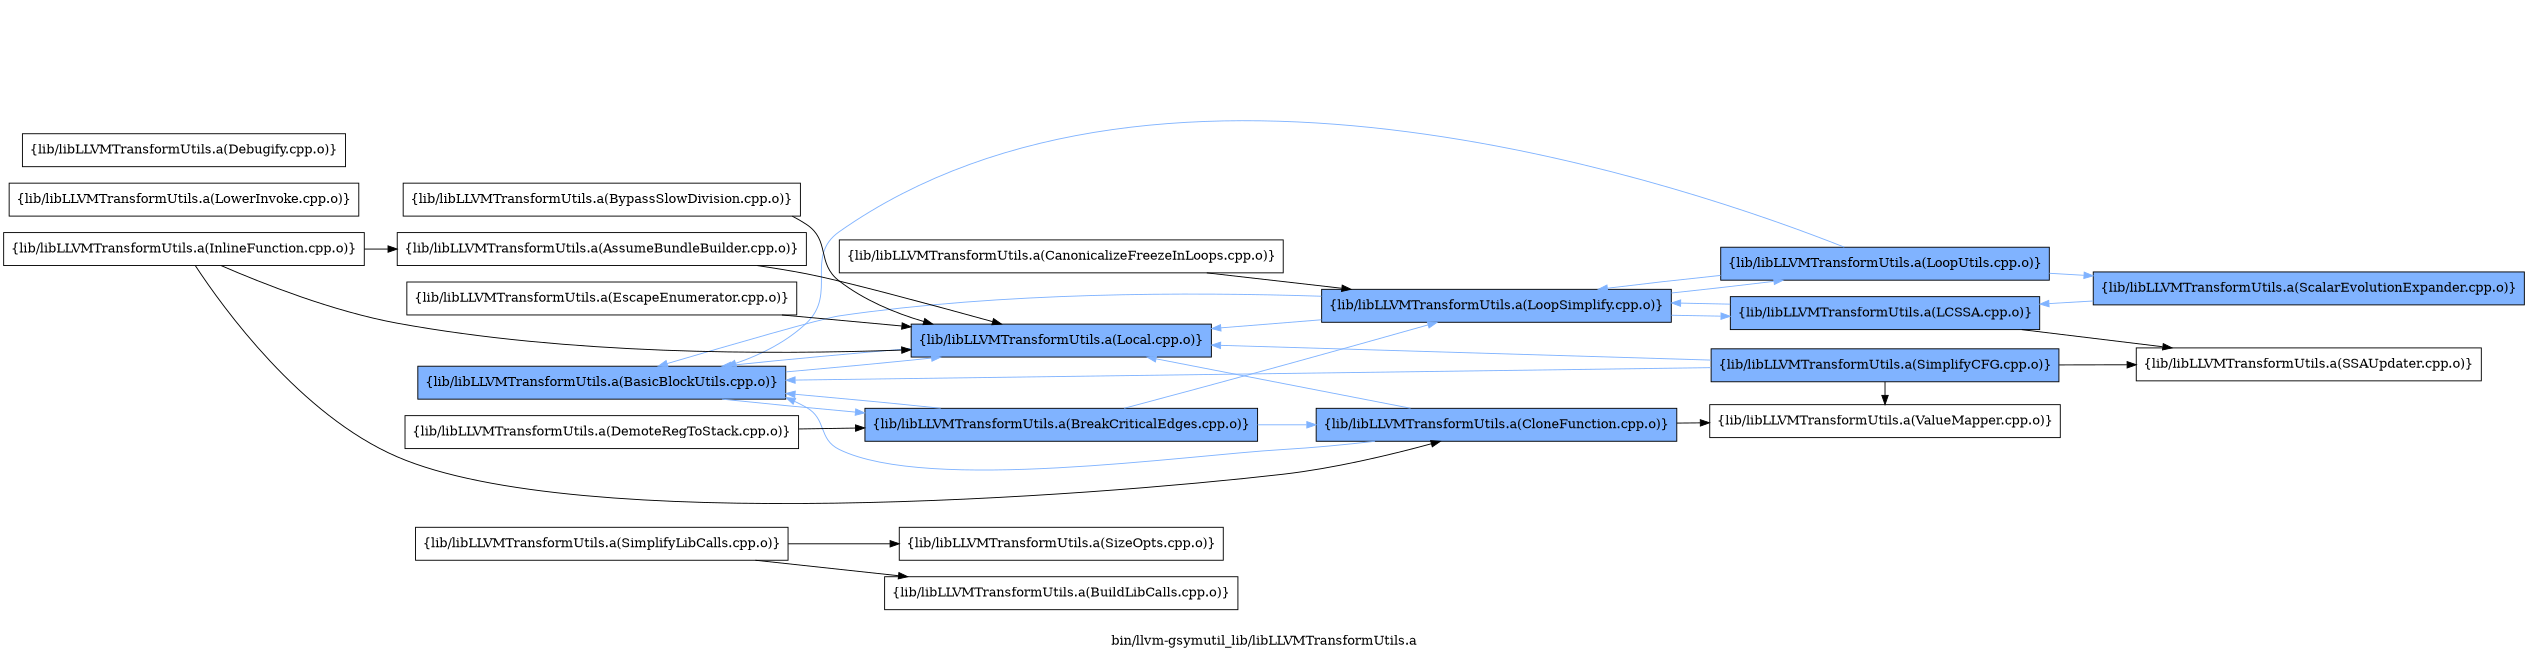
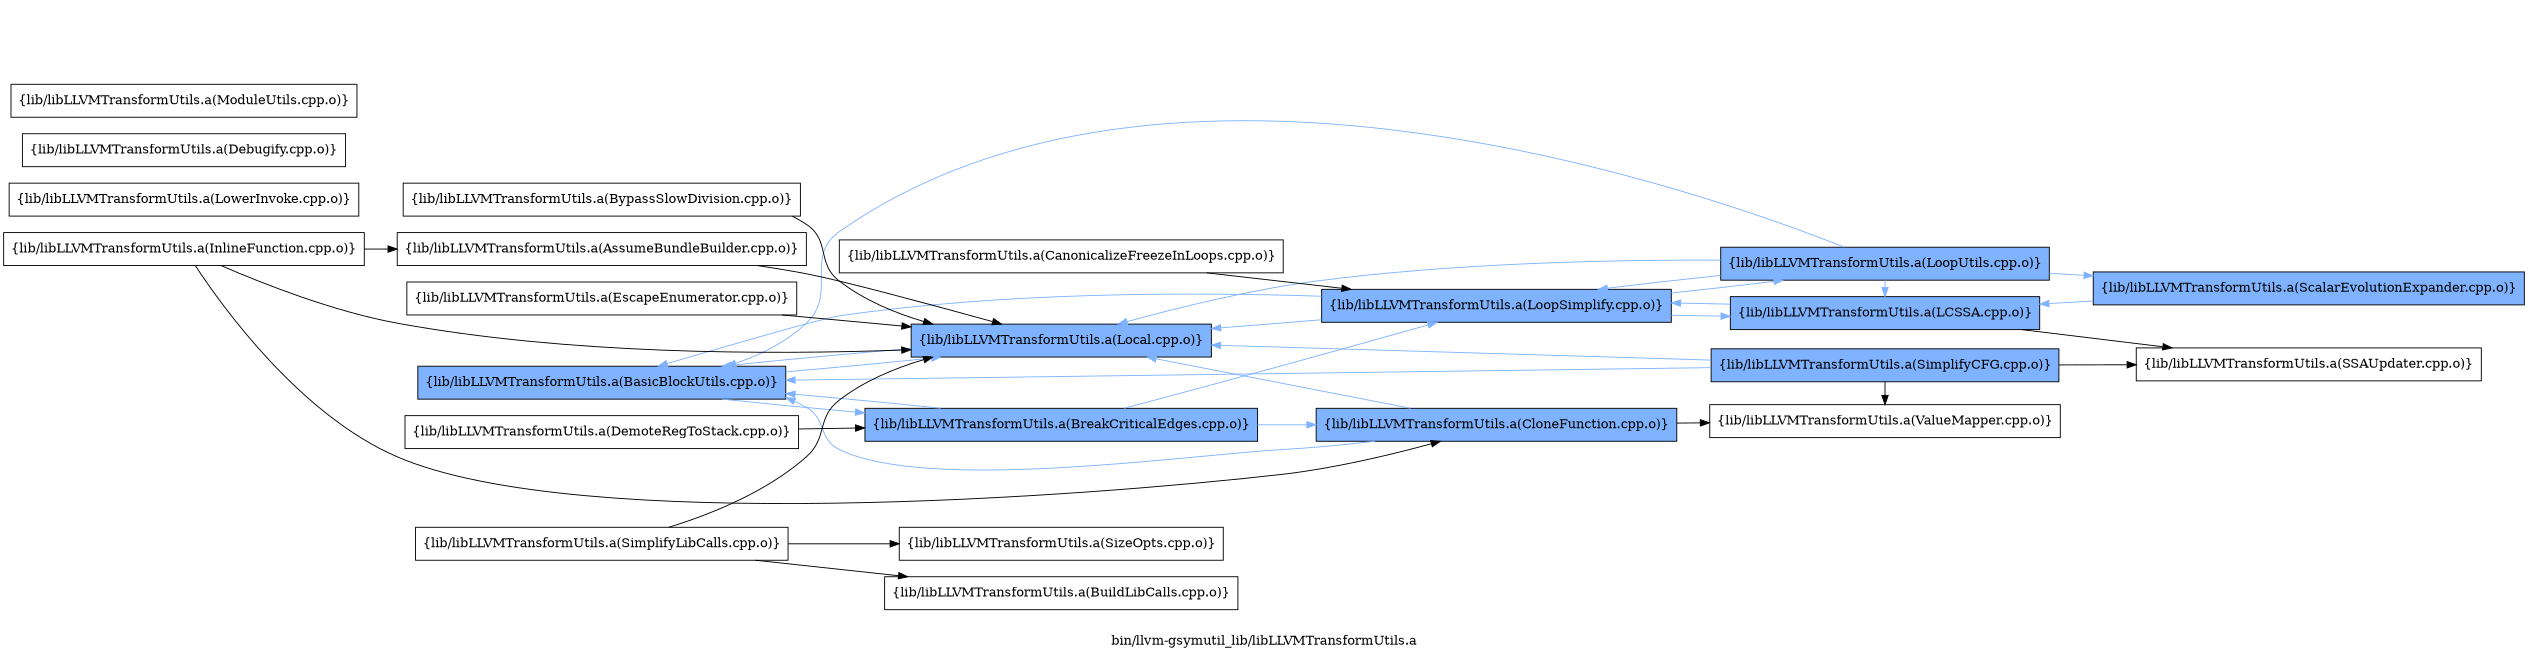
node "{lib/libLLVMTransformUtils.a(ModuleUtils.cpp.o)}": added
edge "{lib/libLLVMTransformUtils.a(LoopUtils.cpp.o)}" -> "{lib/libLLVMTransformUtils.a(Local.cpp.o)}": added
edge "{lib/libLLVMTransformUtils.a(LoopUtils.cpp.o)}" -> "{lib/libLLVMTransformUtils.a(LCSSA.cpp.o)}": added
edge "{lib/libLLVMTransformUtils.a(SimplifyLibCalls.cpp.o)}" -> "{lib/libLLVMTransformUtils.a(Local.cpp.o)}": added
